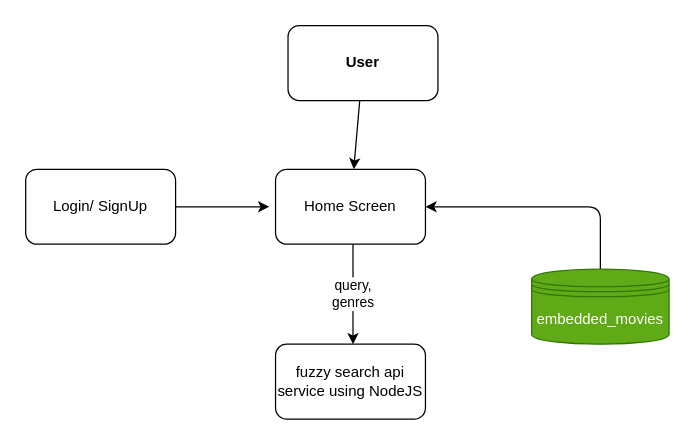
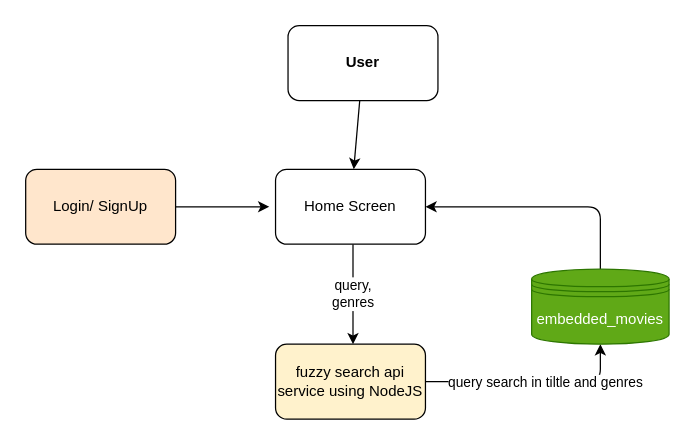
node "Login/ SignUp": fillcolor #ffffff -> #ffe6cc
node "fuzzy search api service using NodeJS": fillcolor #ffffff -> #fff2cc
edge "fuzzy search api service using NodeJS" -> "embedded_movies": added, label "query search in tiltle and genres"
